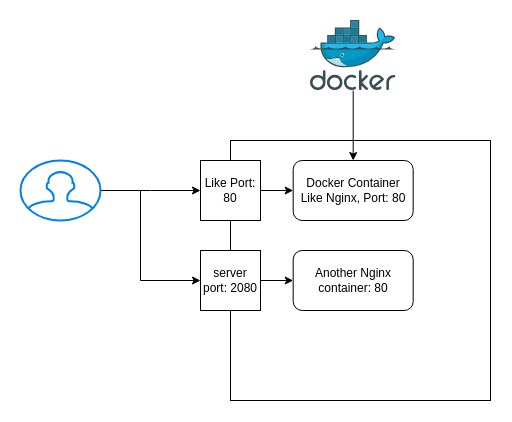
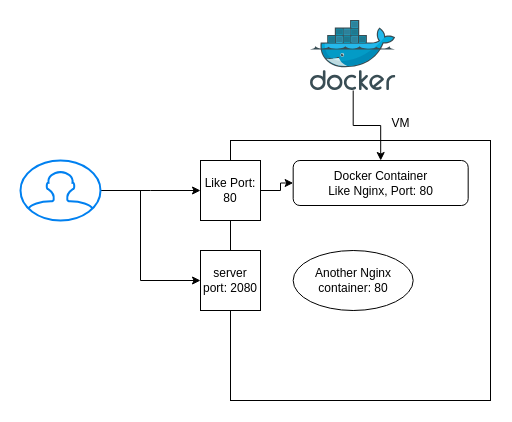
node "VM": added
node "Docker Container Like Nginx, Port: 80": size 120x60 -> 175x45
edge "server port: 2080" -> "Another Nginx container: 80": removed
node "Another Nginx container: 80": shape rounded rectangle -> ellipse
